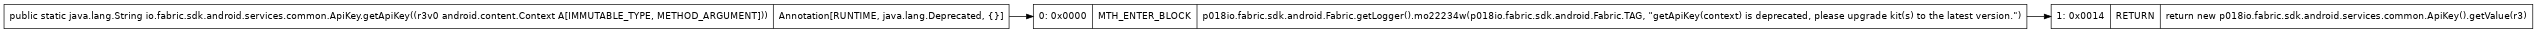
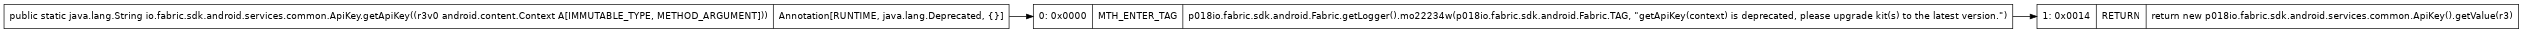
node "0: 0x0000": text "MTH_ENTER_BLOCK" -> "MTH_ENTER_TAG"
